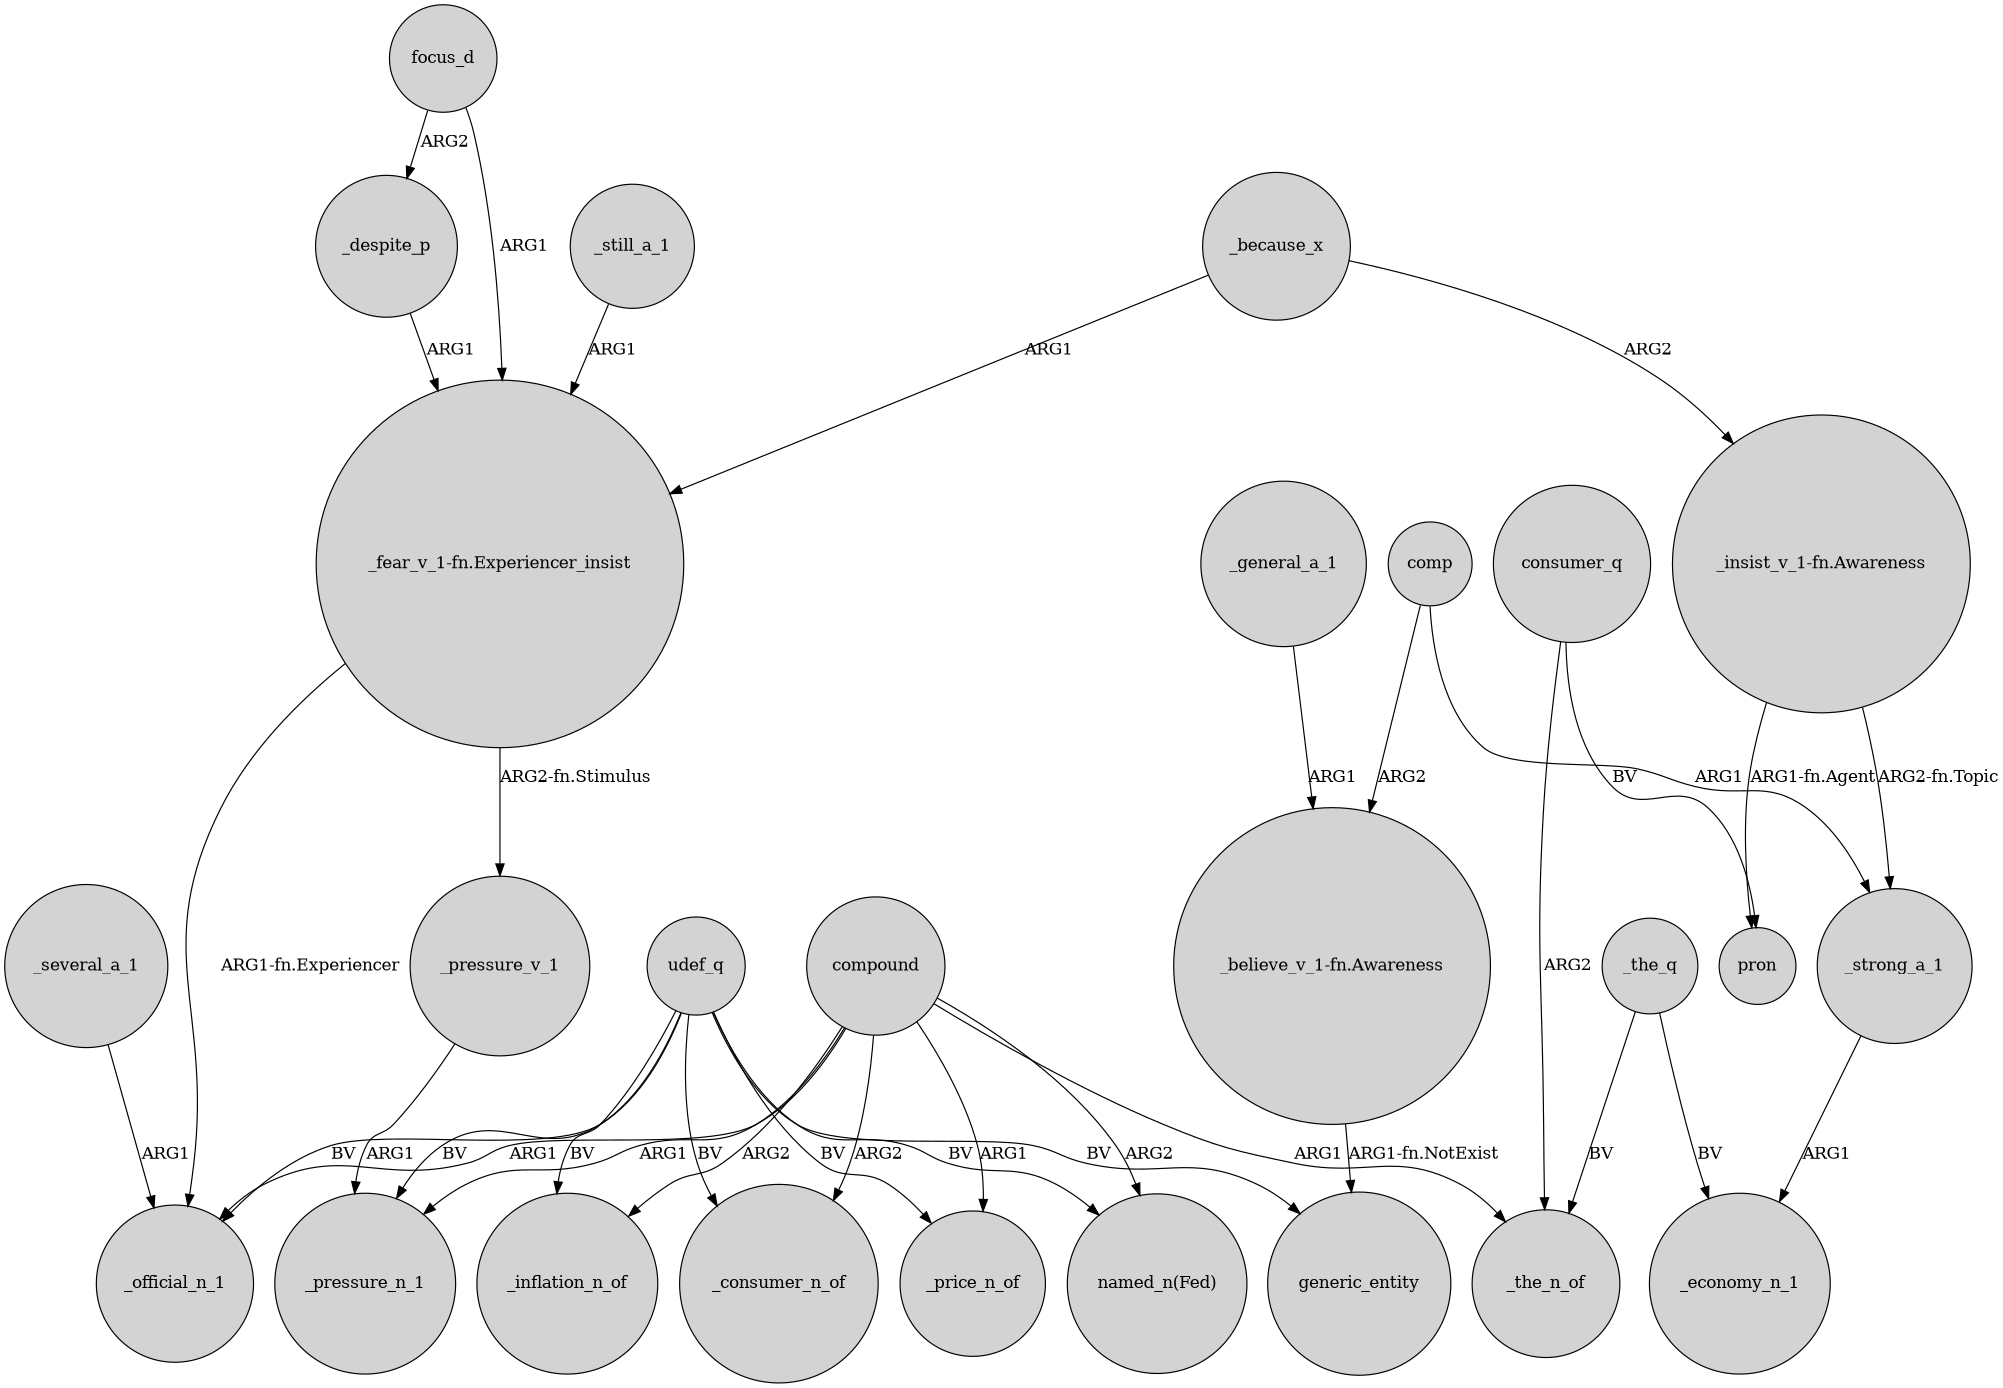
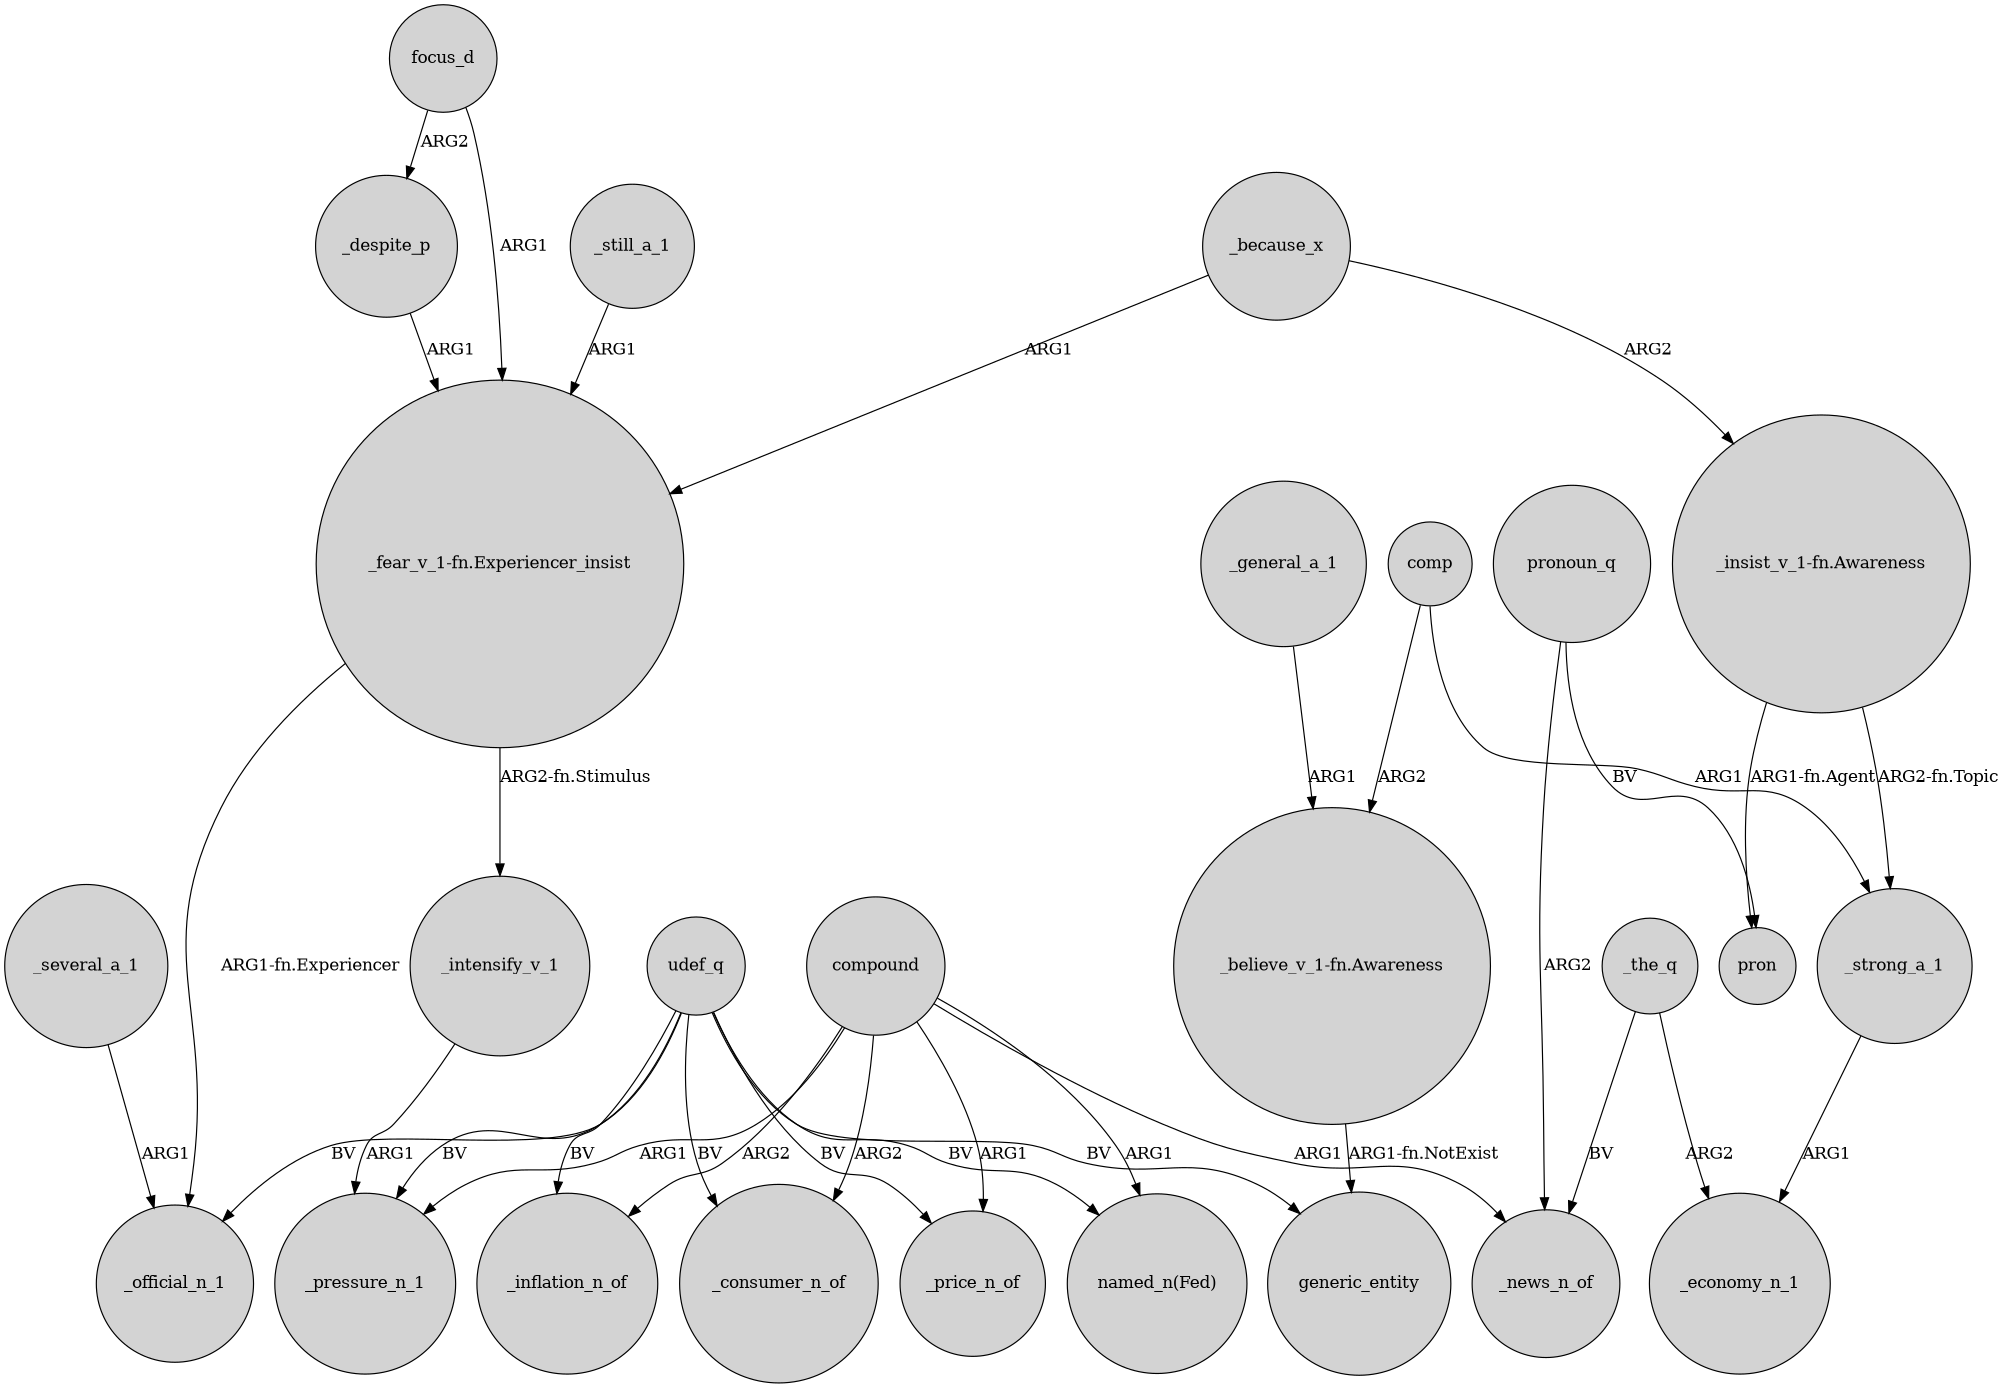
node "consumer_q": label "consumer_q" -> "pronoun_q"
node "_pressure_v_1": label "_pressure_v_1" -> "_intensify_v_1"
edge "compound" -> "_official_n_1": removed, label "ARG1"
edge "compound" -> "named_n(Fed)": label "ARG2" -> "ARG1"
edge "_the_q" -> "_economy_n_1": label "BV" -> "ARG2"
node "_the_n_of": label "_the_n_of" -> "_news_n_of"
